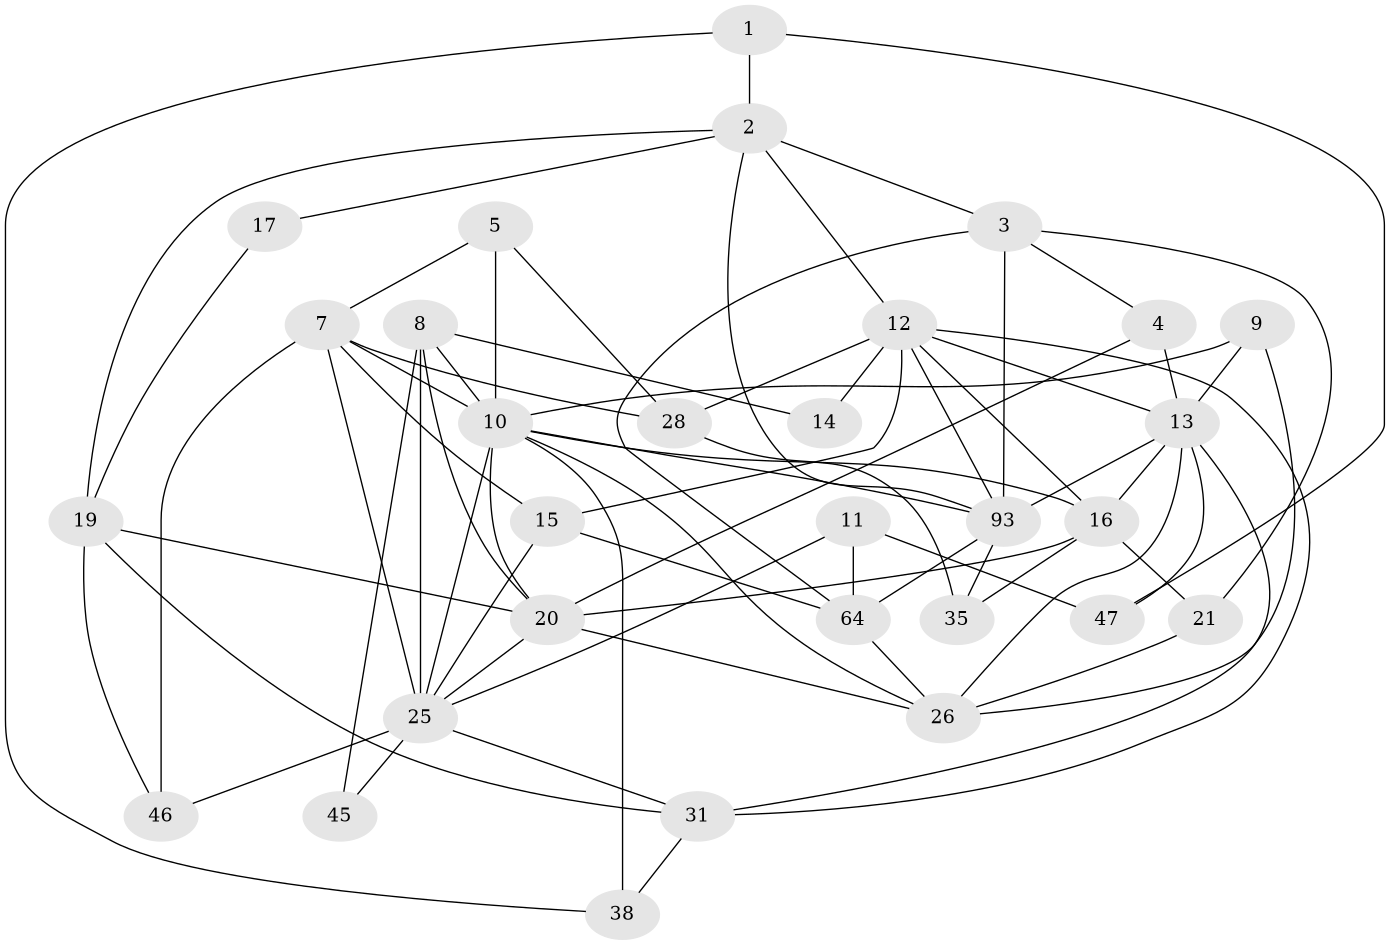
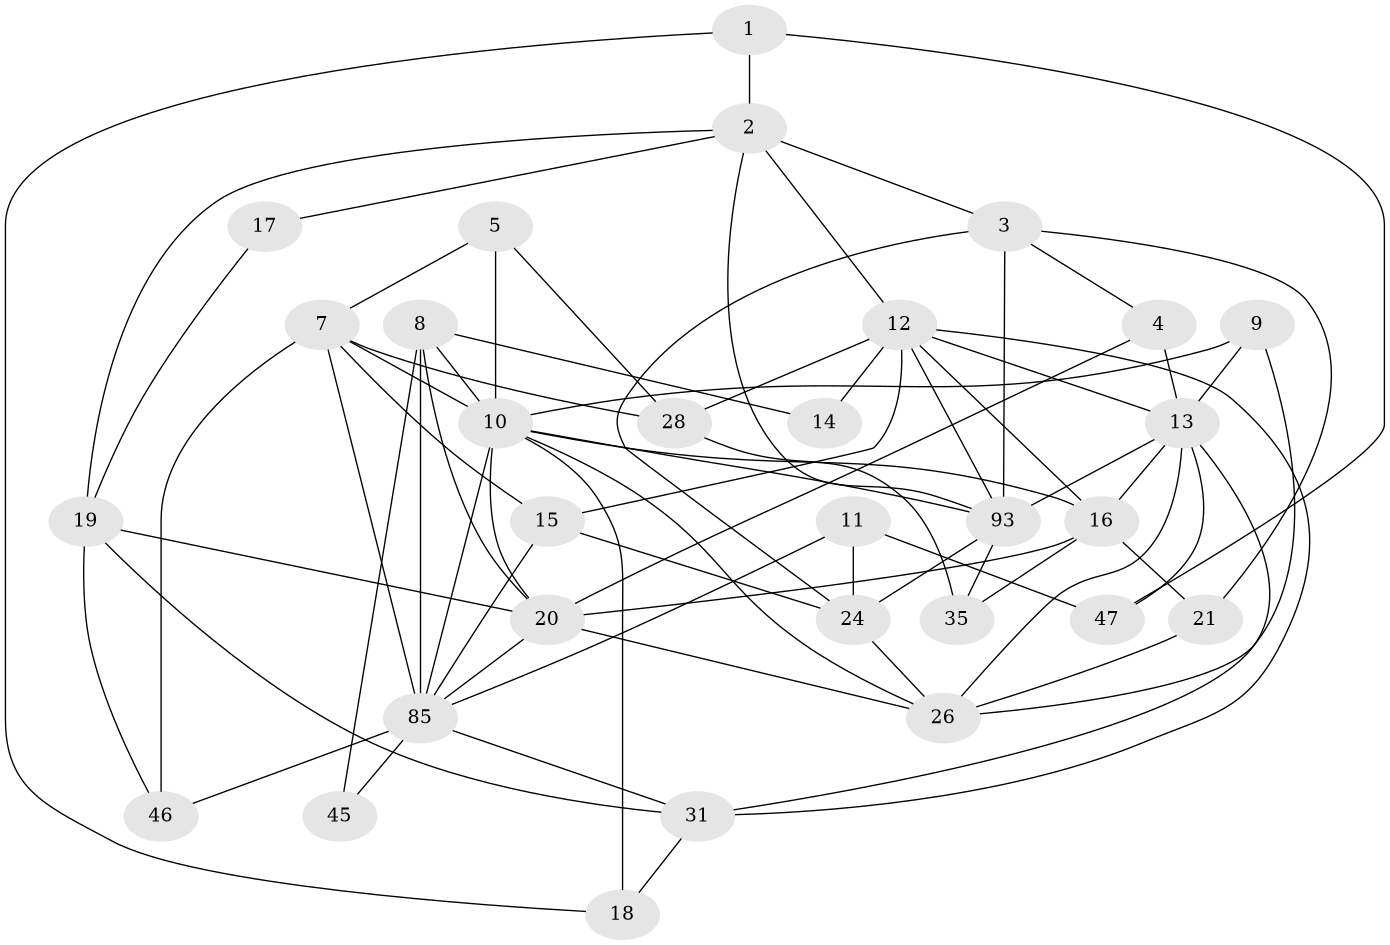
node "64": label "64" -> "24"
node "25": label "25" -> "85"
node "38": label "38" -> "18"
